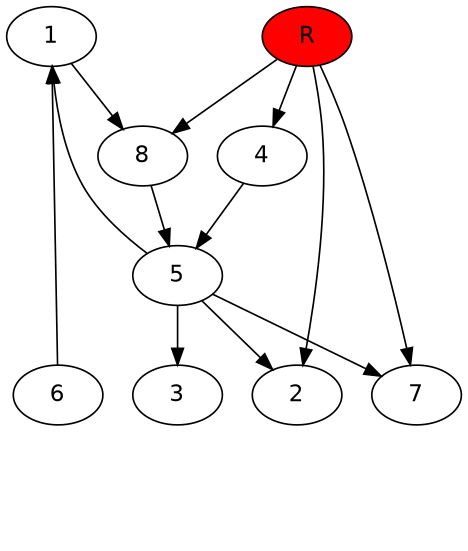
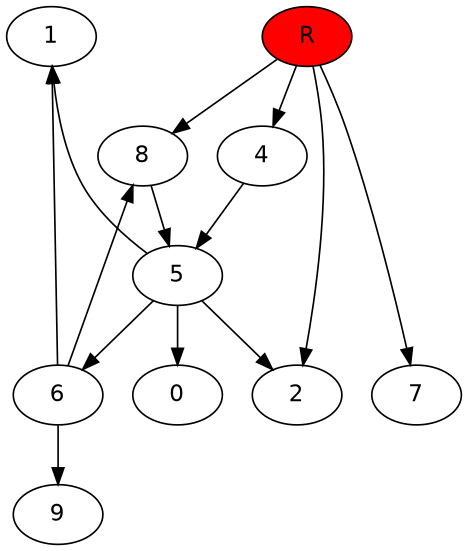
edge "1" -> "8": now "6" -> "8"
edge "5" -> "7": now "5" -> "6"
node "3": label "3" -> "0"
node "9": added
